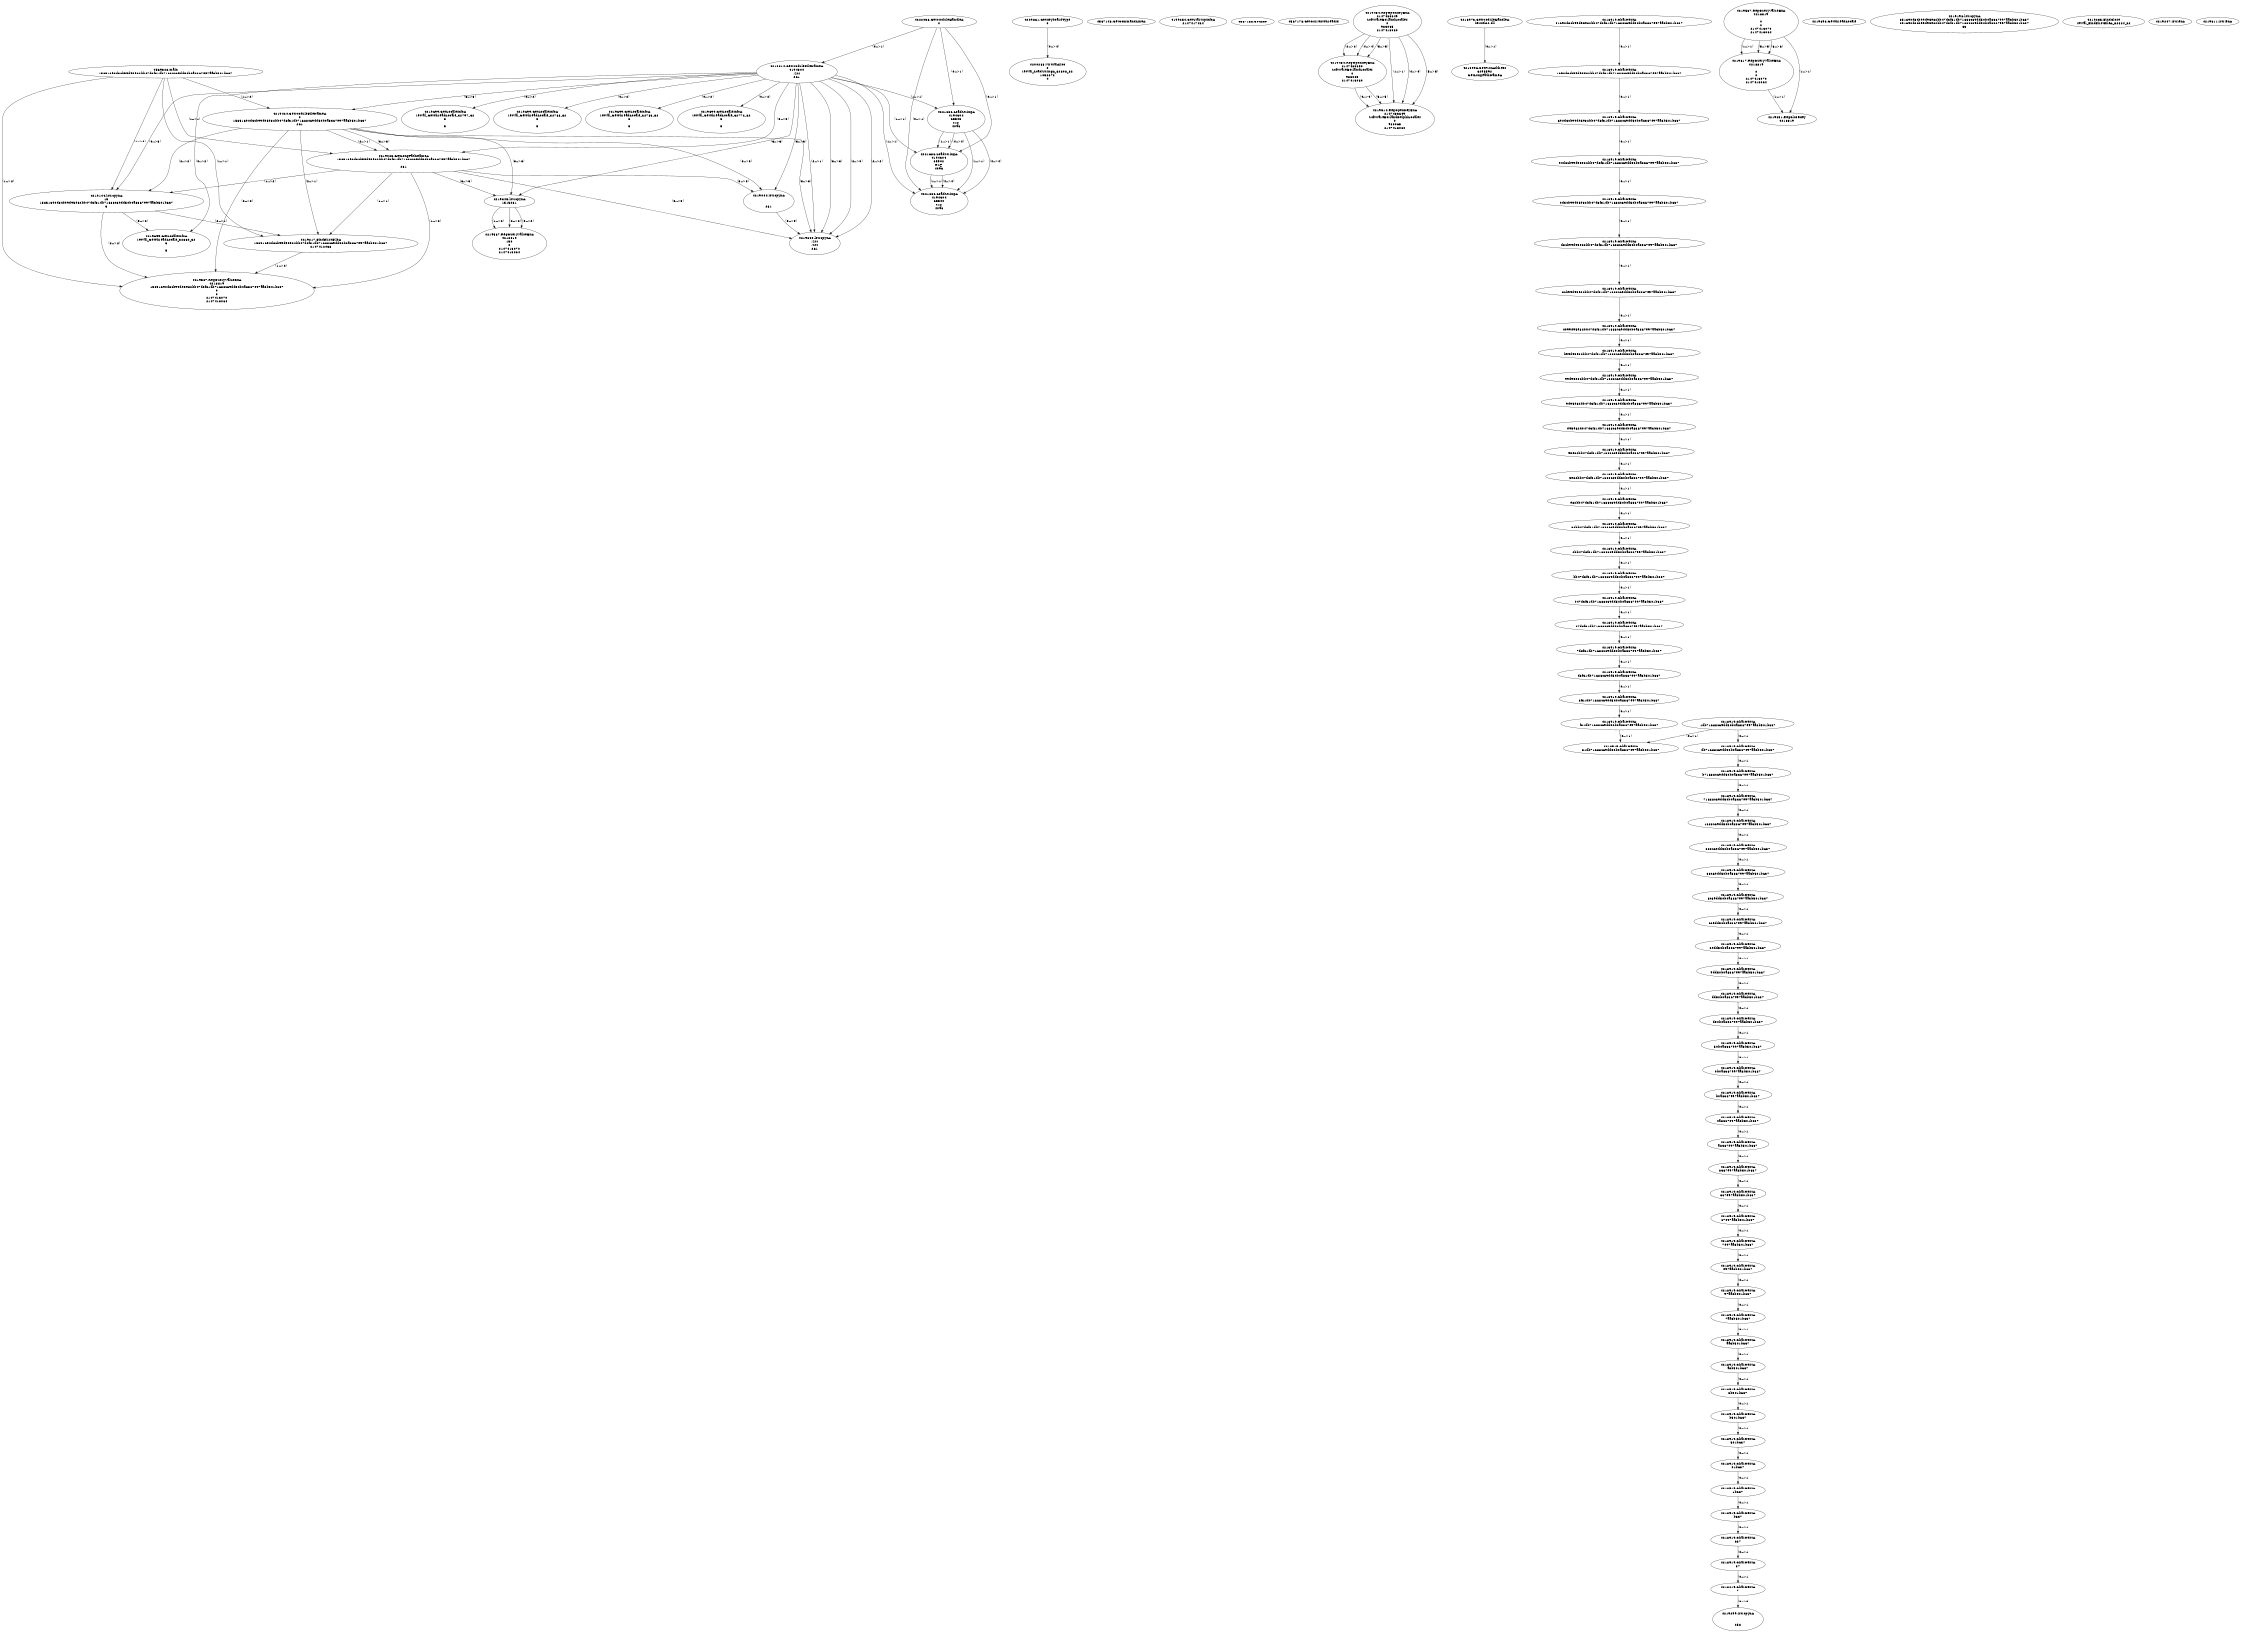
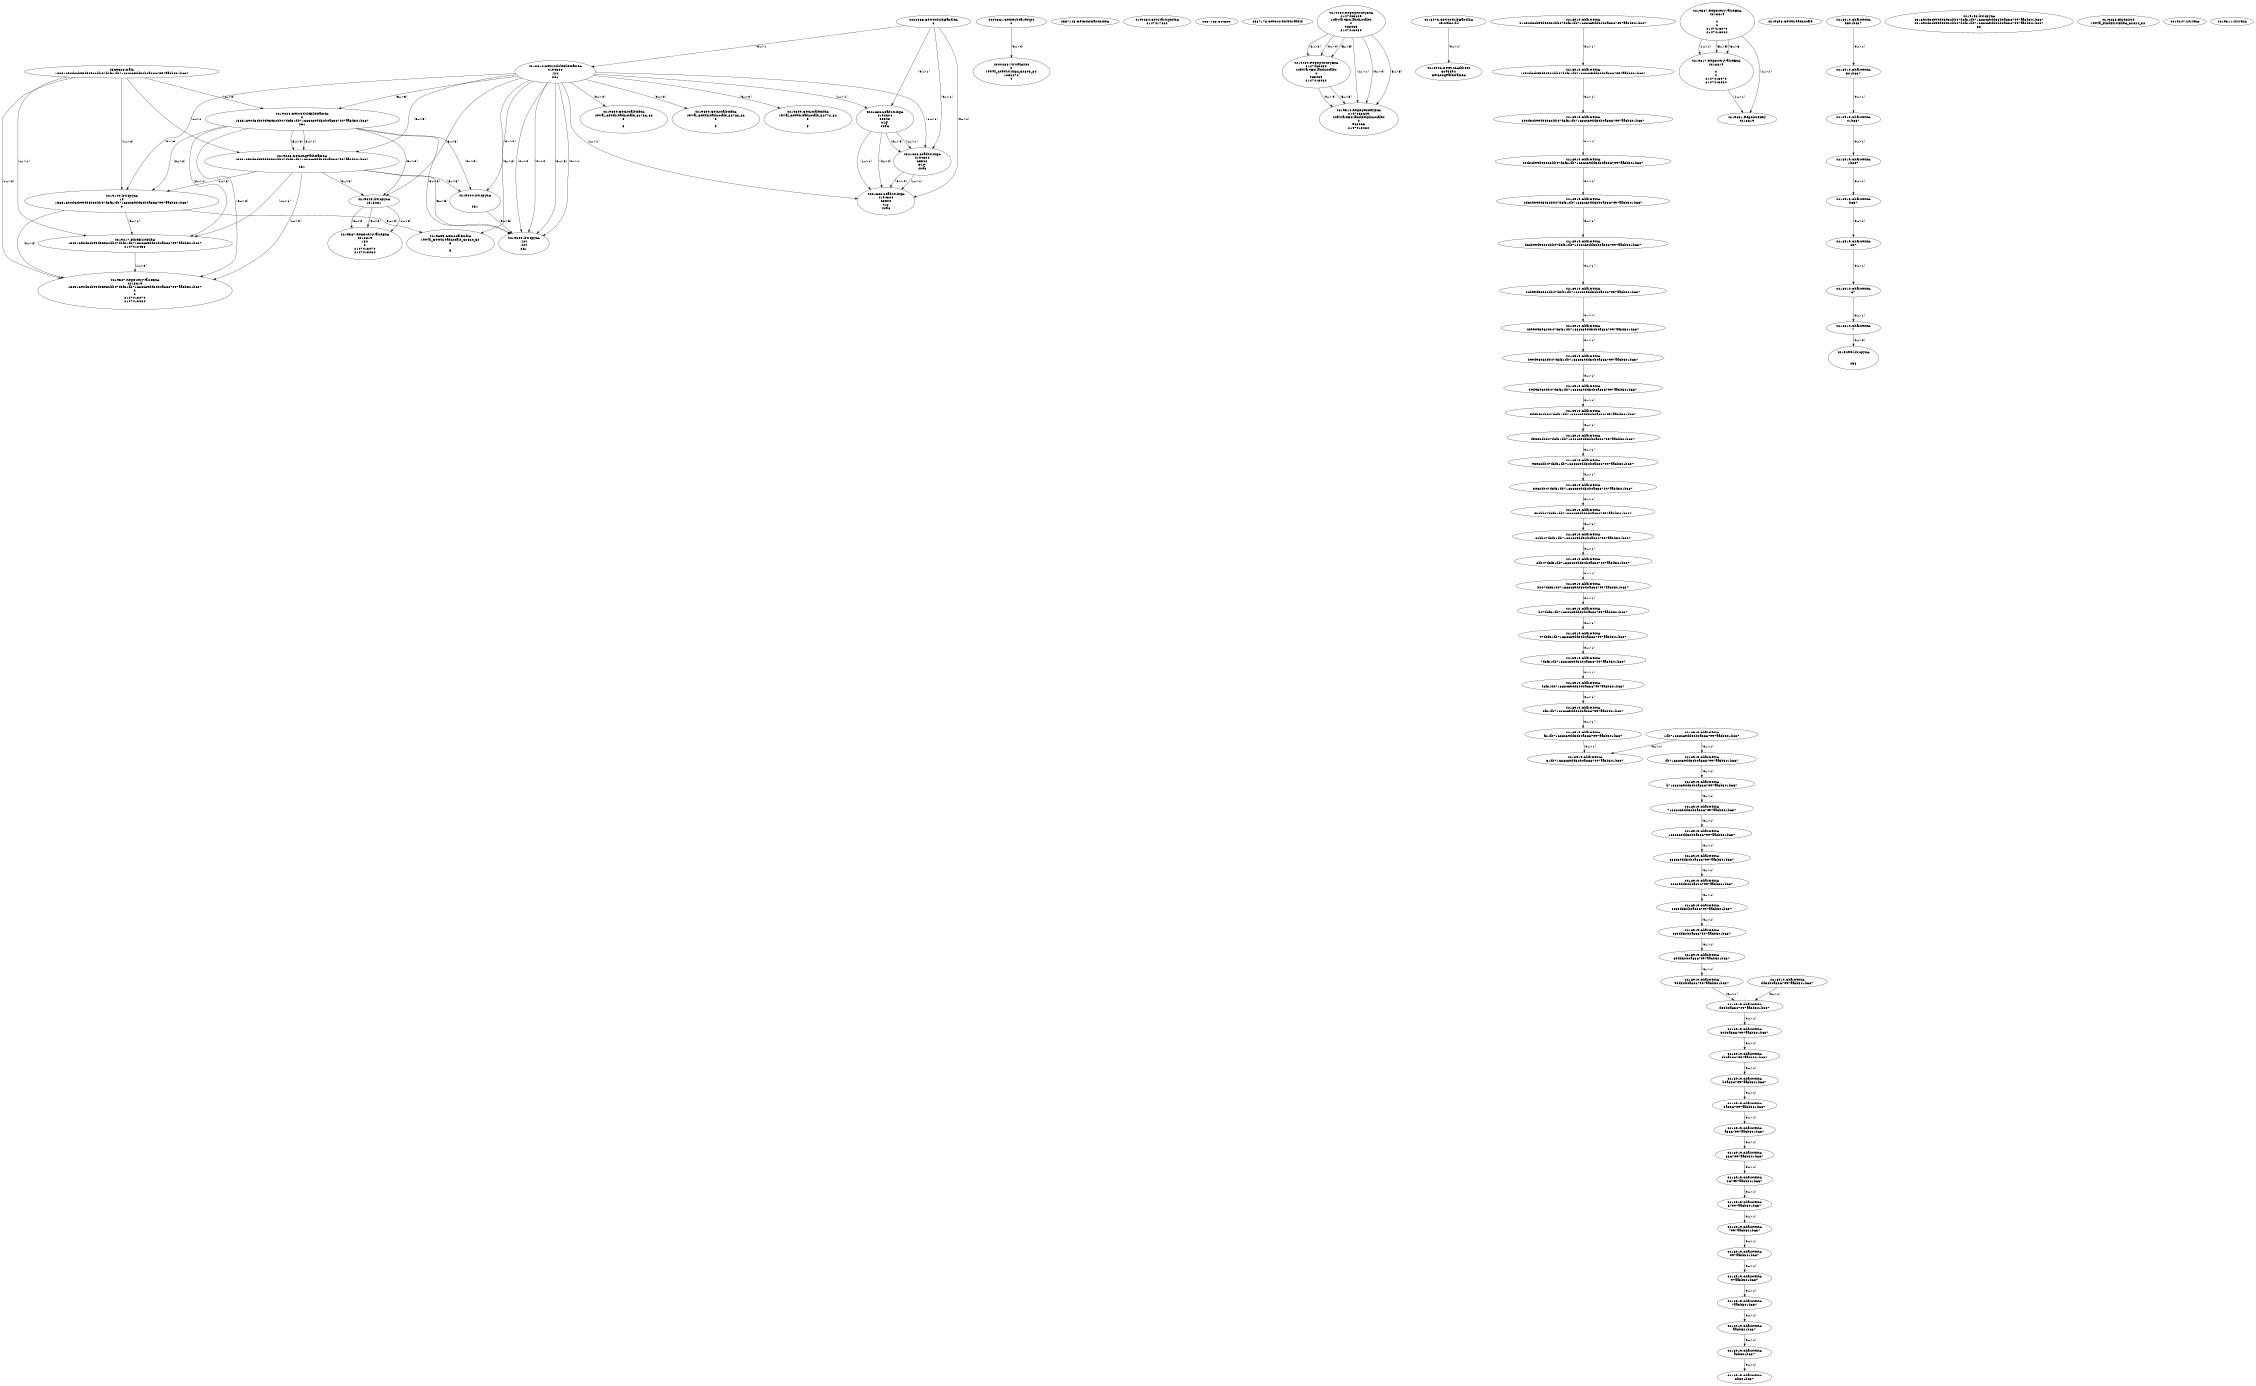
node "4219699.GetLocaleInfoA retval_GetThreadLocale_32797_32 3 5": removed
edge "4218919.CharNextA 9dd50b0a8367e97aa3b501b637" -> "4218919.CharNextA dd50b0a8367e97aa3b501b637": now "4218919.CharNextA 9dd50b0a8367e97aa3b501b637" -> "4218919.CharNextA d50b0a8367e97aa3b501b637"
edge "4218919.CharNextA 3b501b637" -> "4218919.CharNextA b501b637": removed, label "(0-->1)"
